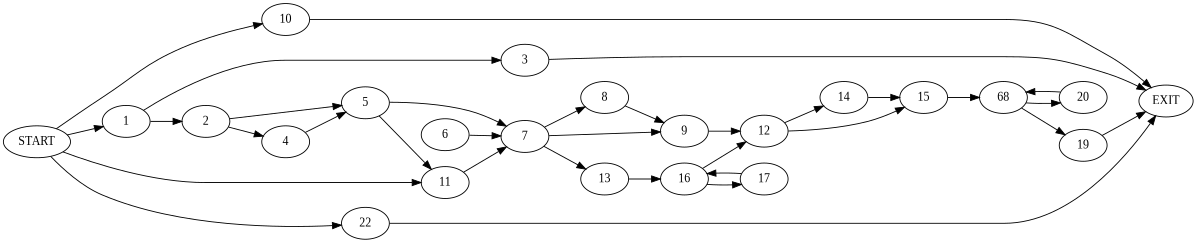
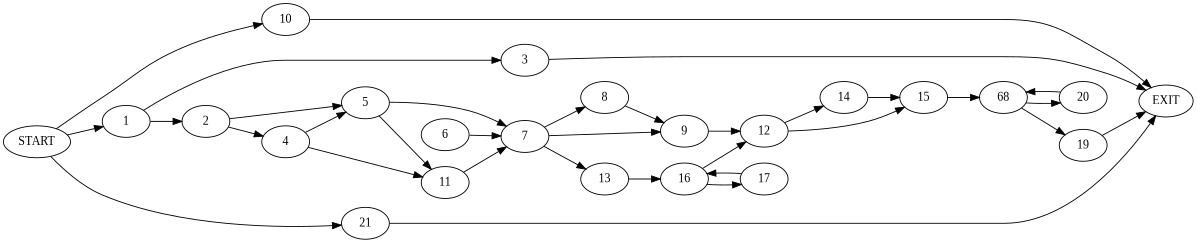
edge "START" -> "11": now "4" -> "11"
node "22": label "22" -> "21"
